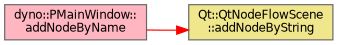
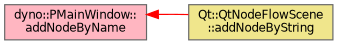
edge "dyno::PMainWindow:: addNodeByName" -> "Qt::QtNodeFlowScene ::addNodeByString": reversed
